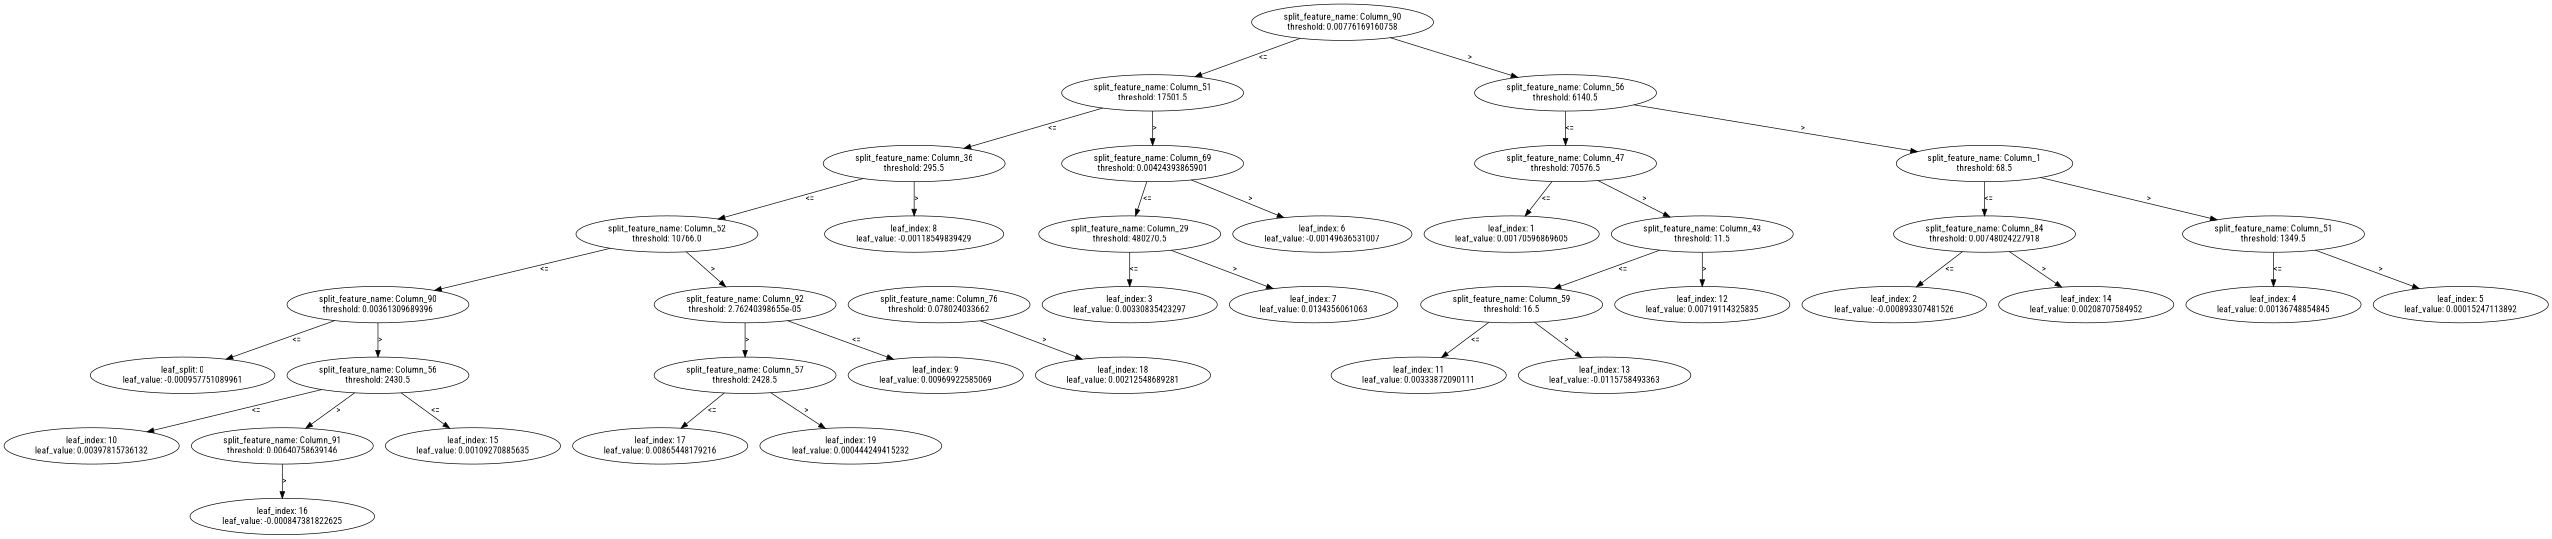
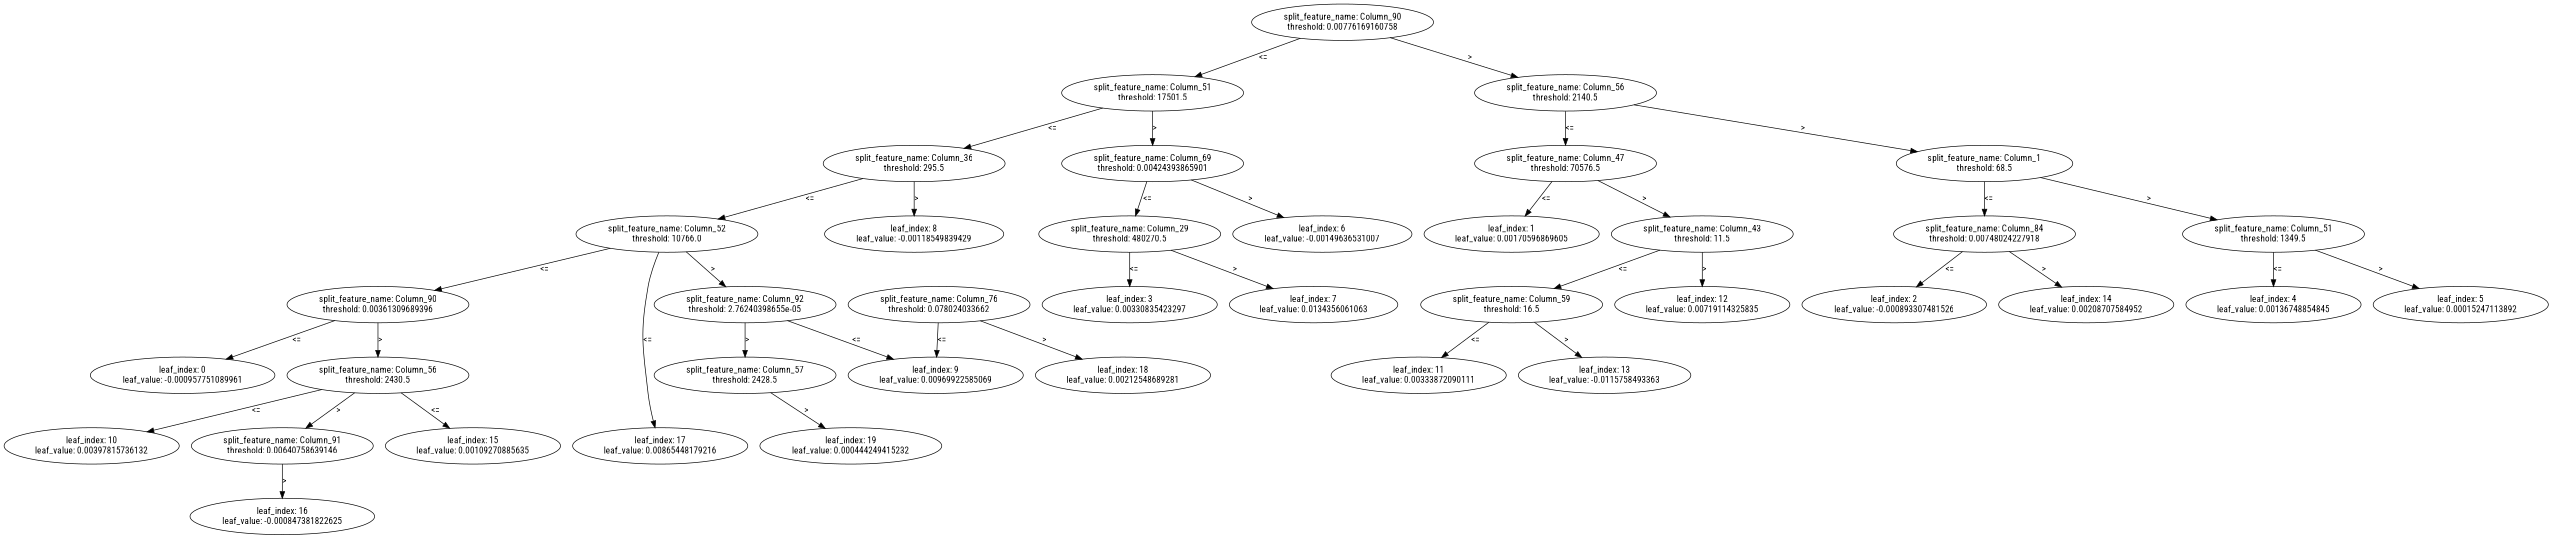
node "split_feature_name: Column_56 threshold: 6140.5": label "split_feature_name: Column_56 threshold: 6140.5" -> "split_feature_name: Column_56 threshold: 2140.5"
edge "split_feature_name: Column_76 threshold: 0.078024033662" -> "leaf_index: 9 leaf_value: 0.00969922585069": added, label "<="
node "leaf_split: 0 leaf_value: -0.000957751089961": label "leaf_split: 0 leaf_value: -0.000957751089961" -> "leaf_index: 0 leaf_value: -0.000957751089961"
edge "split_feature_name: Column_57 threshold: 2428.5" -> "leaf_index: 17 leaf_value: 0.00865448179216": now "split_feature_name: Column_52 threshold: 10766.0" -> "leaf_index: 17 leaf_value: 0.00865448179216"
